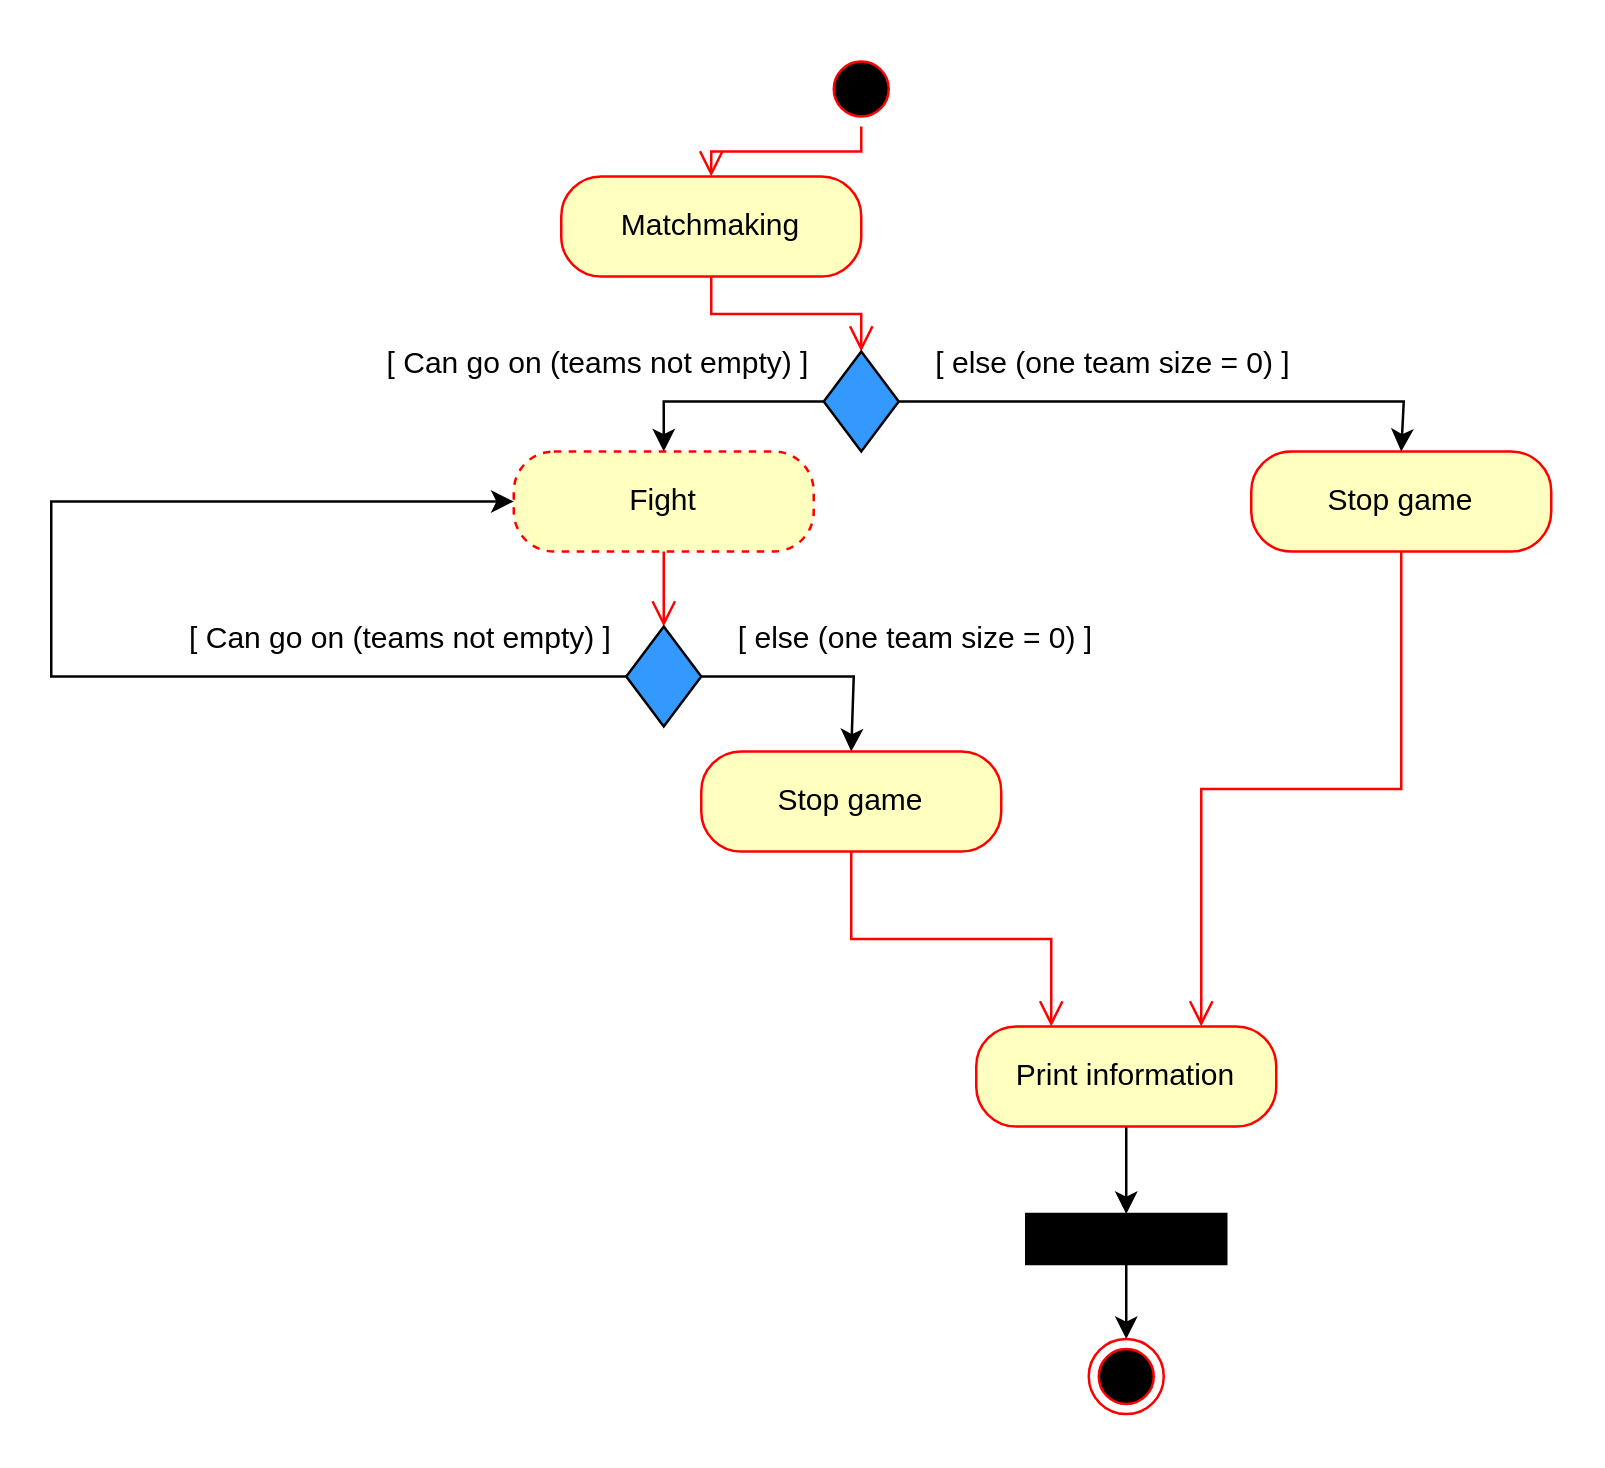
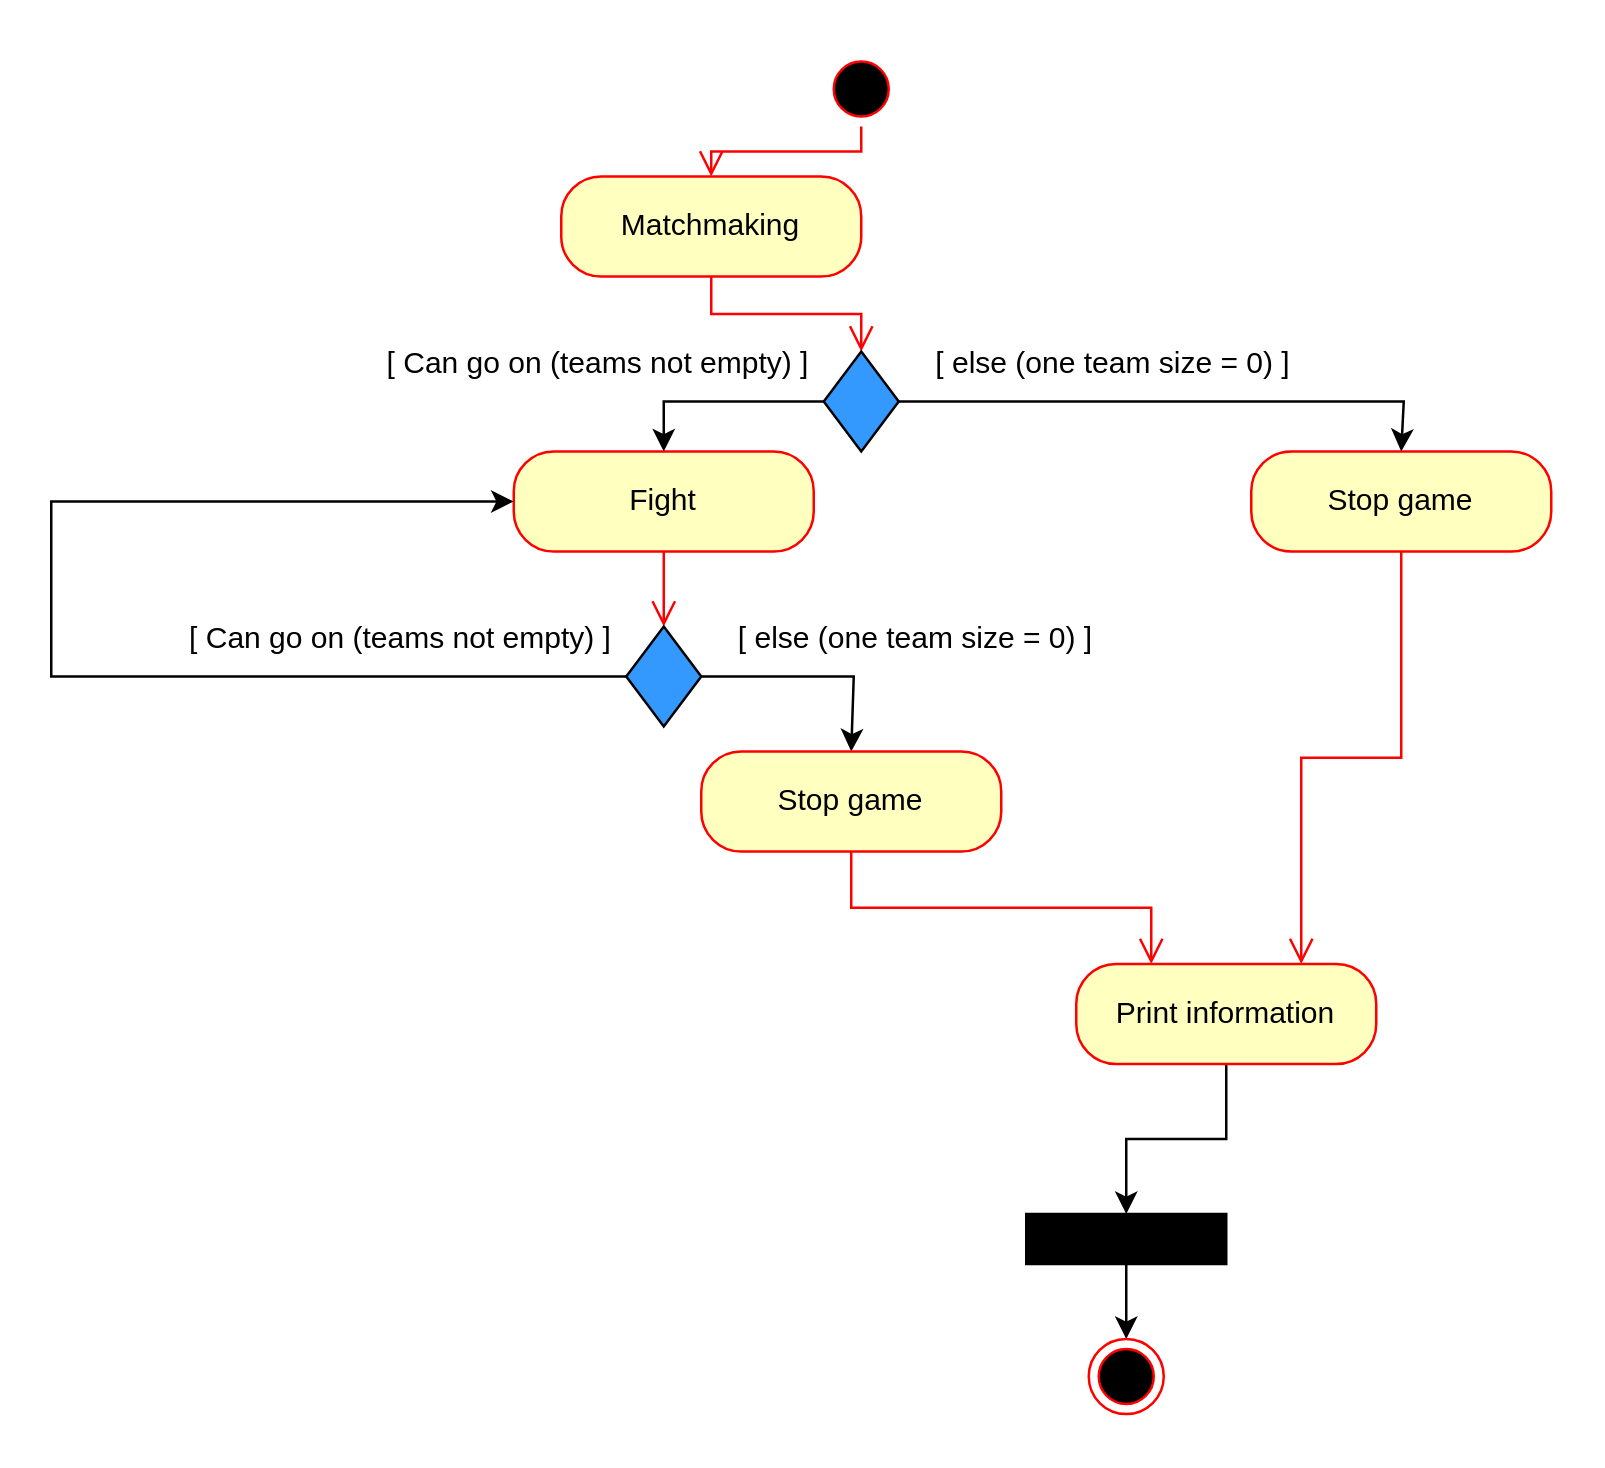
node "Fight": style dashed -> solid
node "Print information": moved (1126, 1076) -> (1226, 1014)
